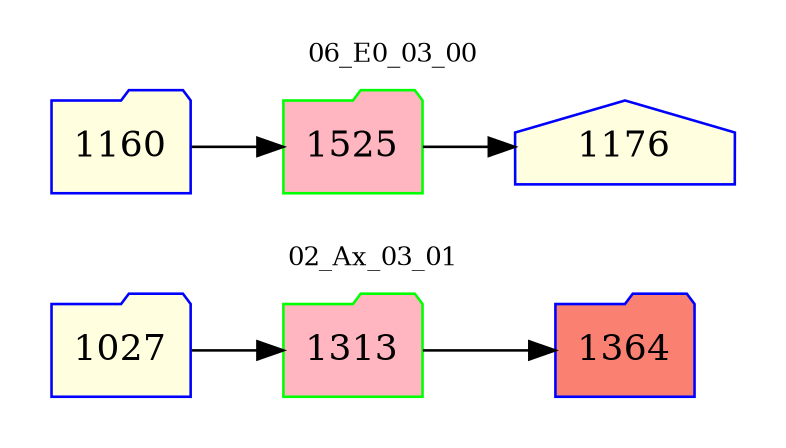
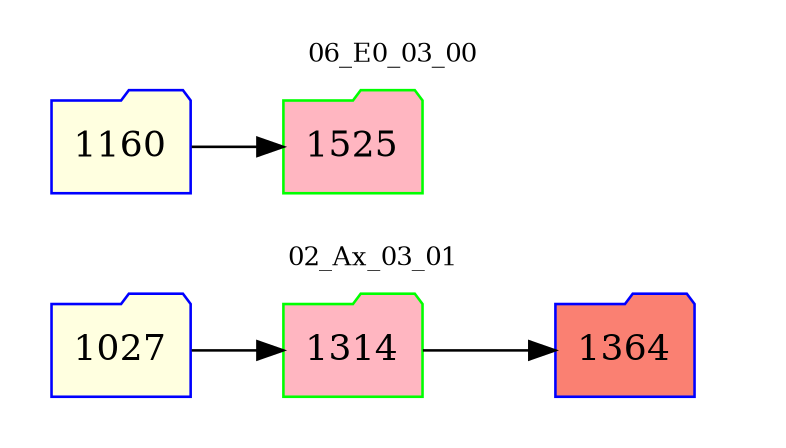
node "1176": removed
node "1313": label "1313" -> "1314"
